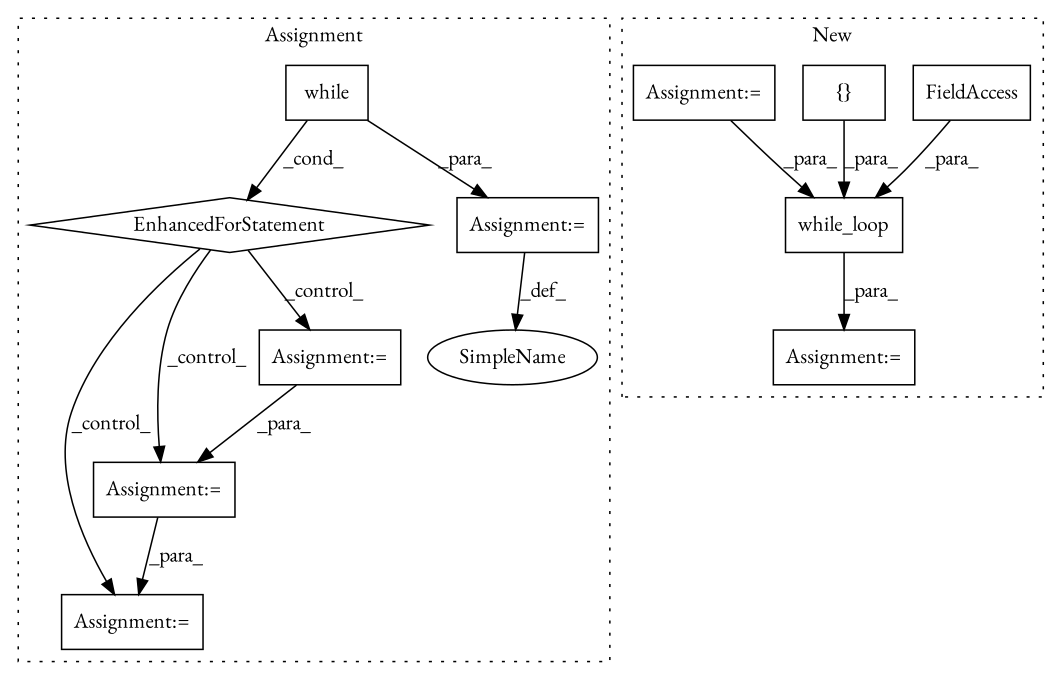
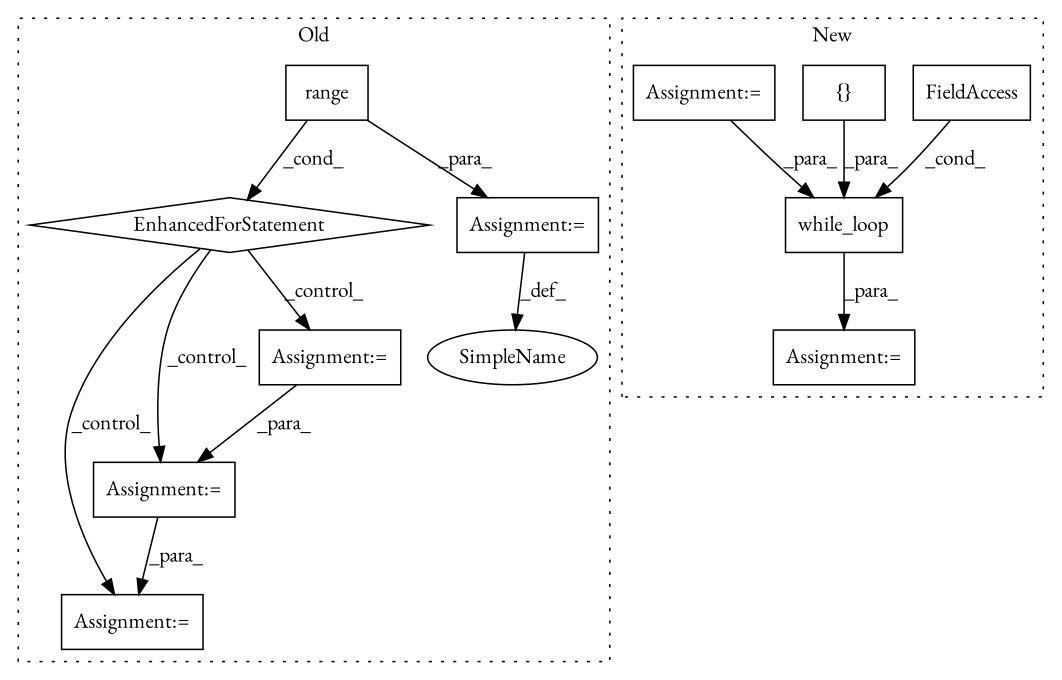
cluster "Assignment": label "Assignment" -> "Old"
node "while": label "while" -> "range"
edge "FieldAccess" -> "while_loop": label "_para_" -> "_cond_"
